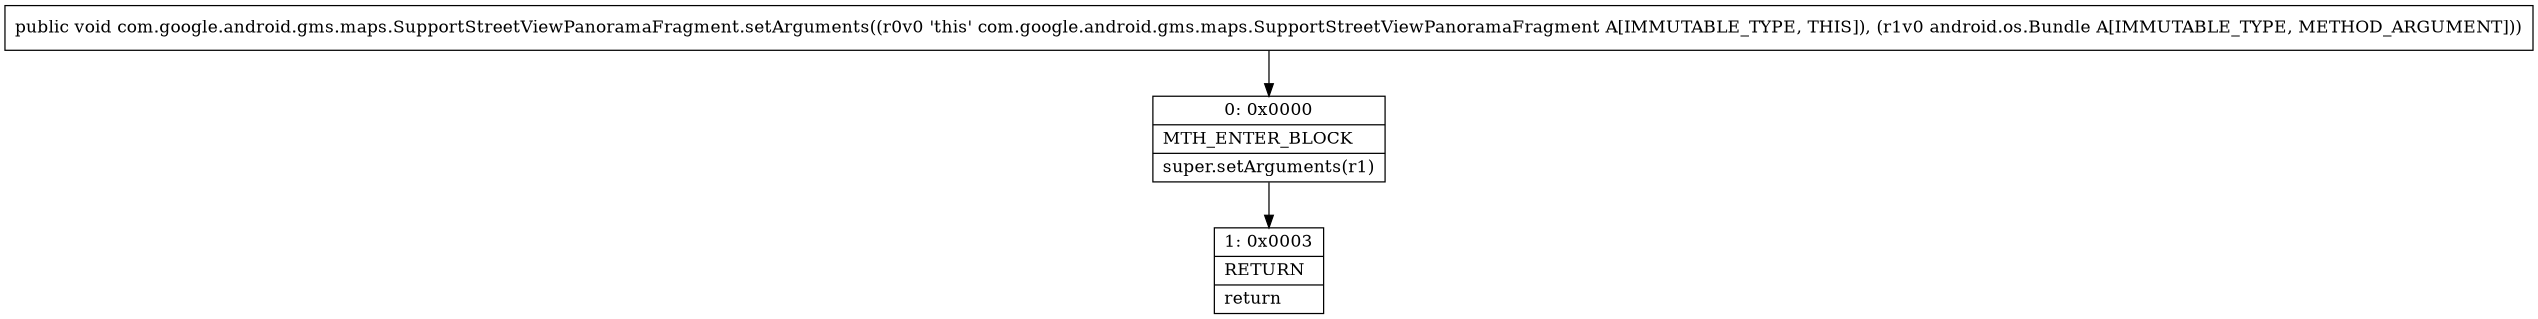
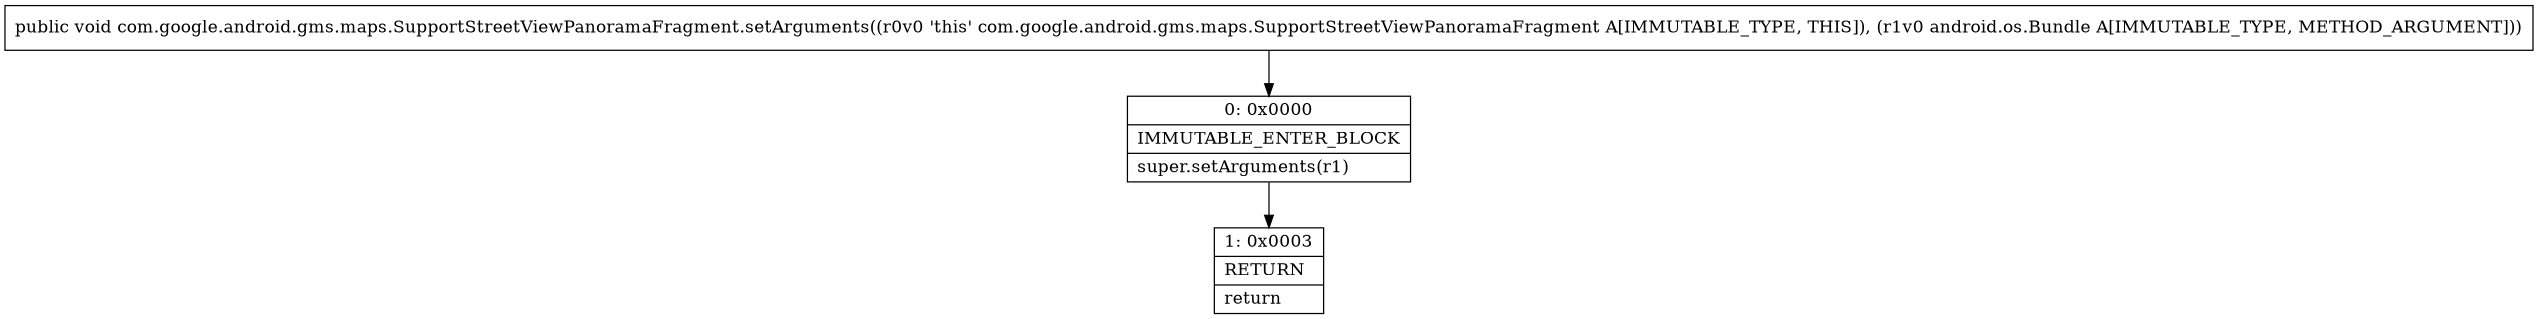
node "0: 0x0000": text "MTH_ENTER_BLOCK" -> "IMMUTABLE_ENTER_BLOCK"
